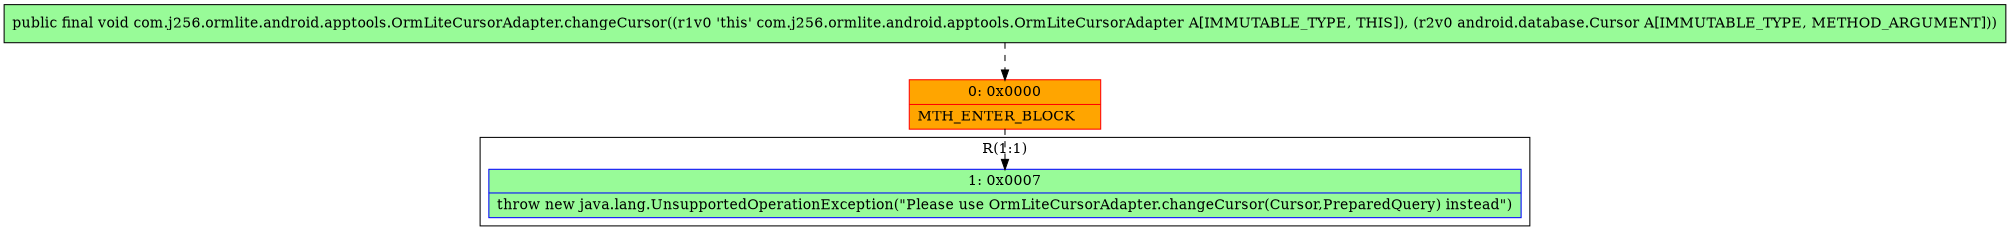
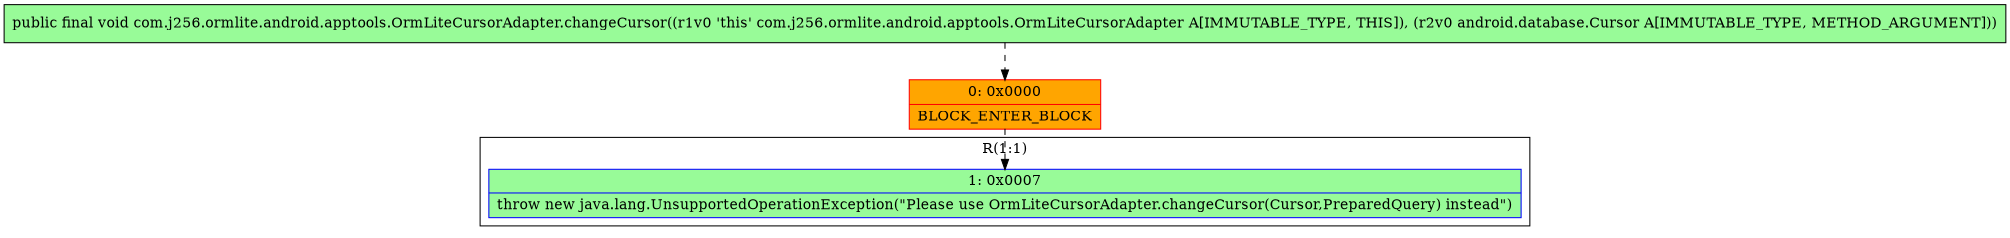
node "0: 0x0000": text "MTH_ENTER_BLOCK" -> "BLOCK_ENTER_BLOCK"
